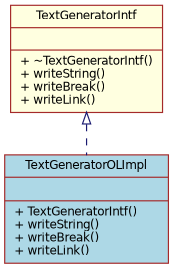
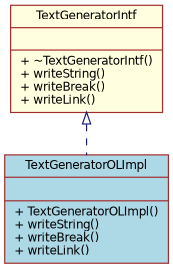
node "TextGeneratorOLImpl": text "+ TextGeneratorIntf()" -> "+ TextGeneratorOLImpl()"
